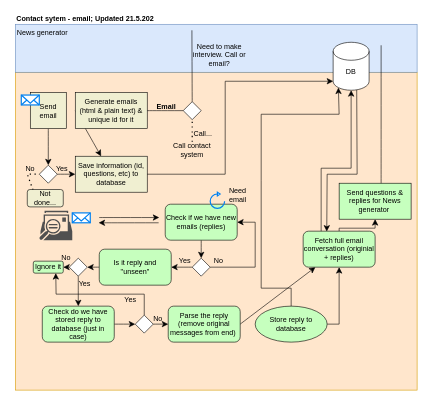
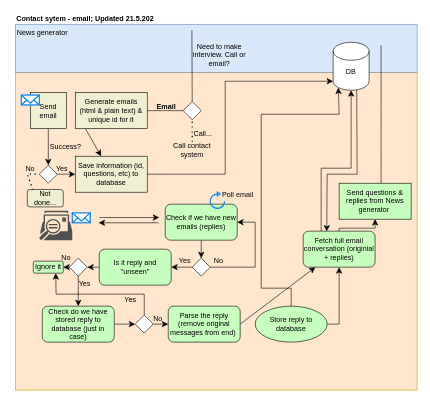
node "Success?": added
node "Need email": label "Need email" -> "Poll email"
node "Send questions & replies for News generator": label "Send questions & replies for News generator" -> "Send questions & replies from News generator"
